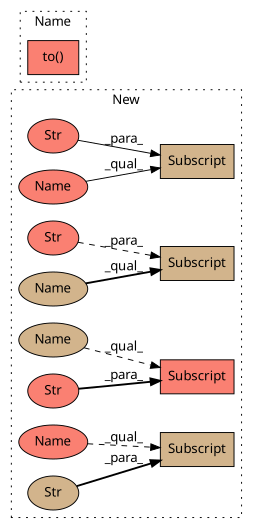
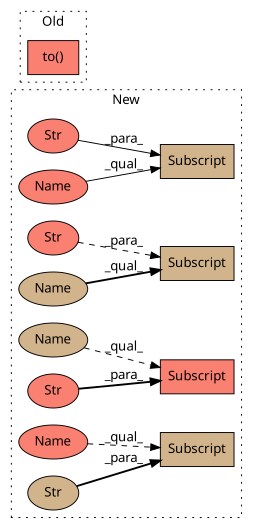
cluster "Name": label "Name" -> "Old"
